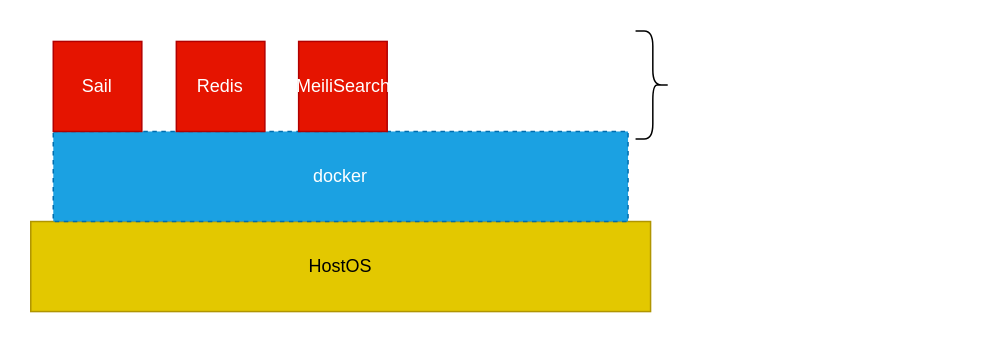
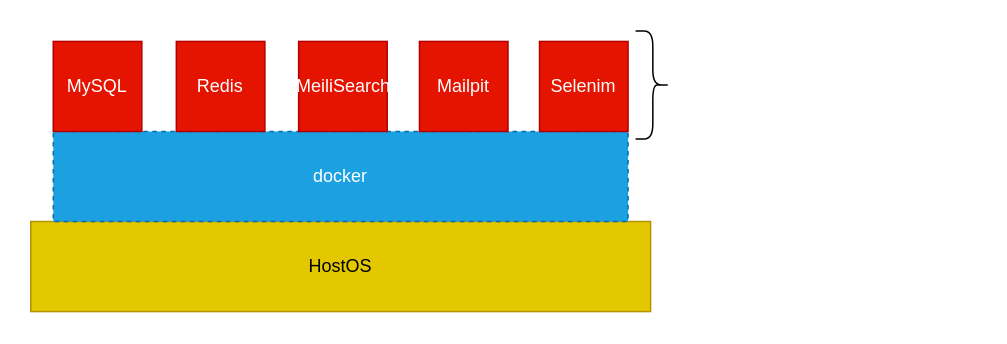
node "Sail": label "Sail" -> "MySQL"
node "Mailpit": added
node "Selenim": added
